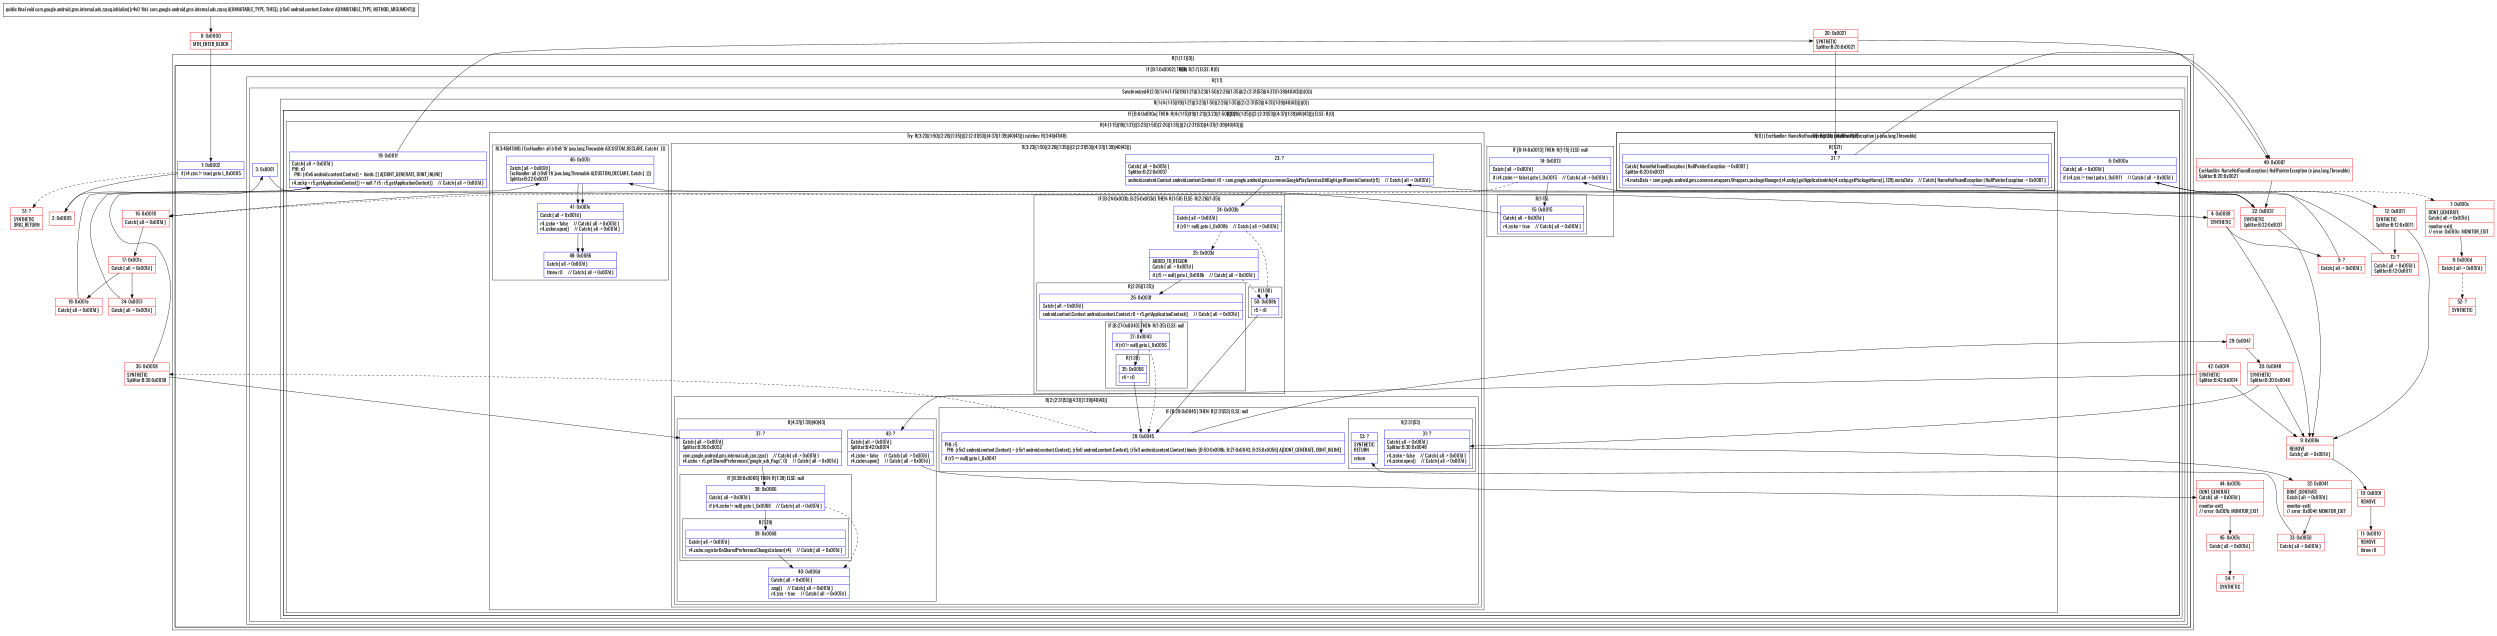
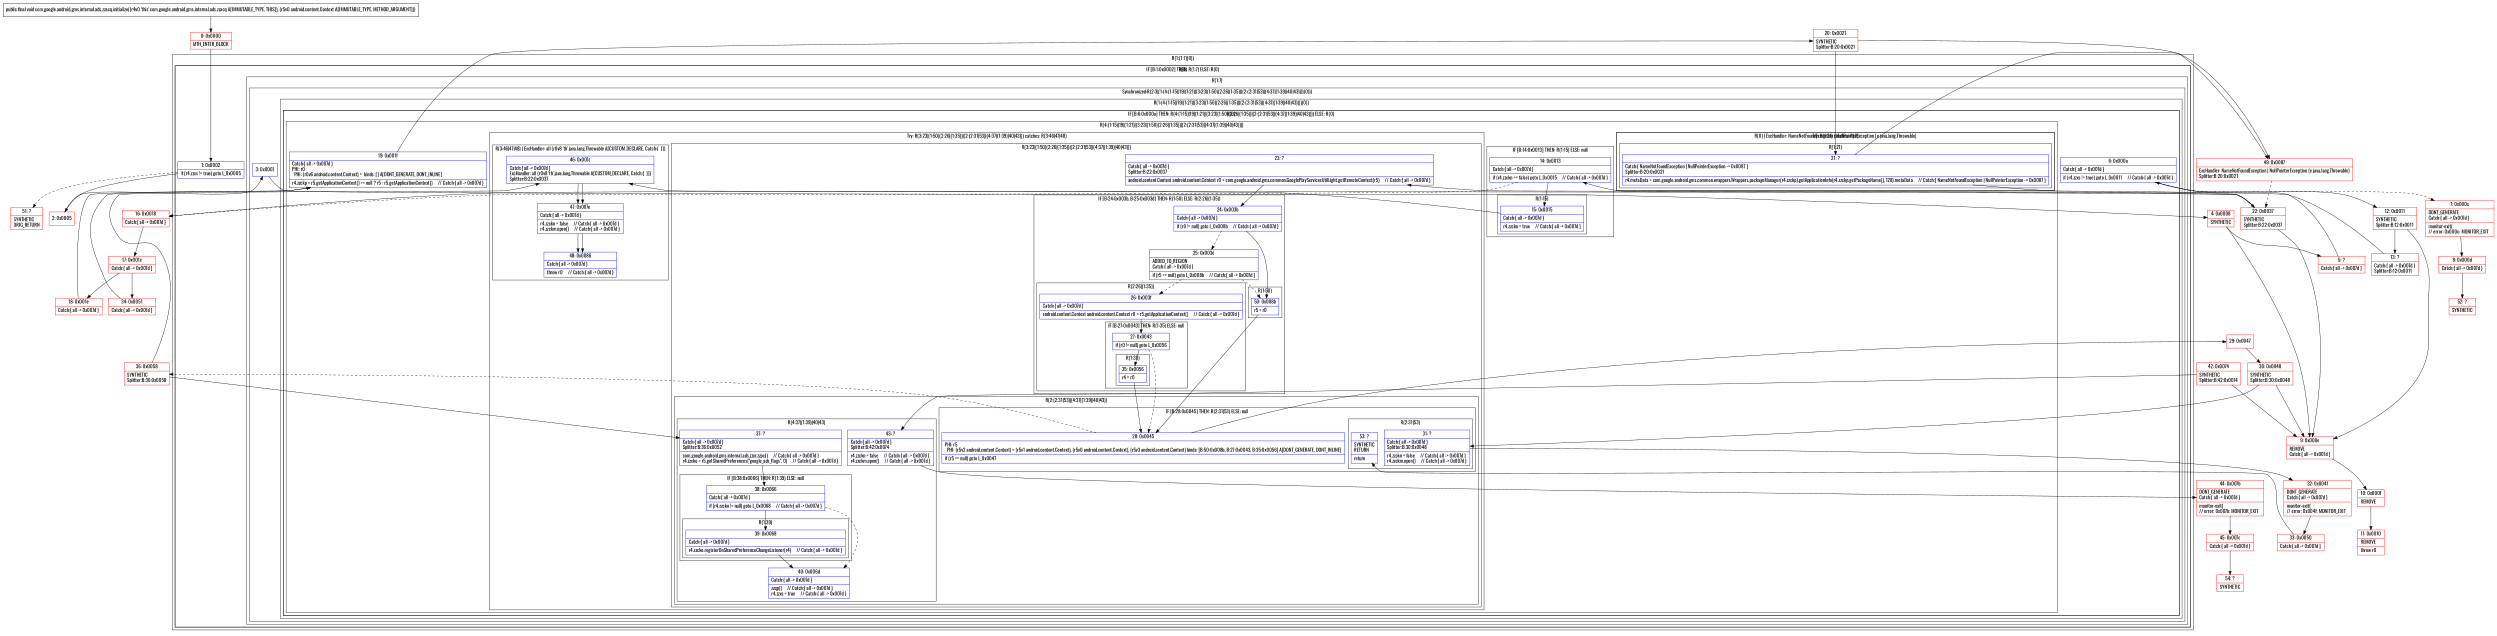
edge "49: 0x0087" -> "22: 0x0037": style solid -> dashed
edge "24: 0x003b" -> "50: 0x008b": style dashed -> solid
edge "8: 0x000d" -> "52: ?": style dashed -> solid
edge "25: 0x003d" -> "26: 0x003f": style solid -> dashed
